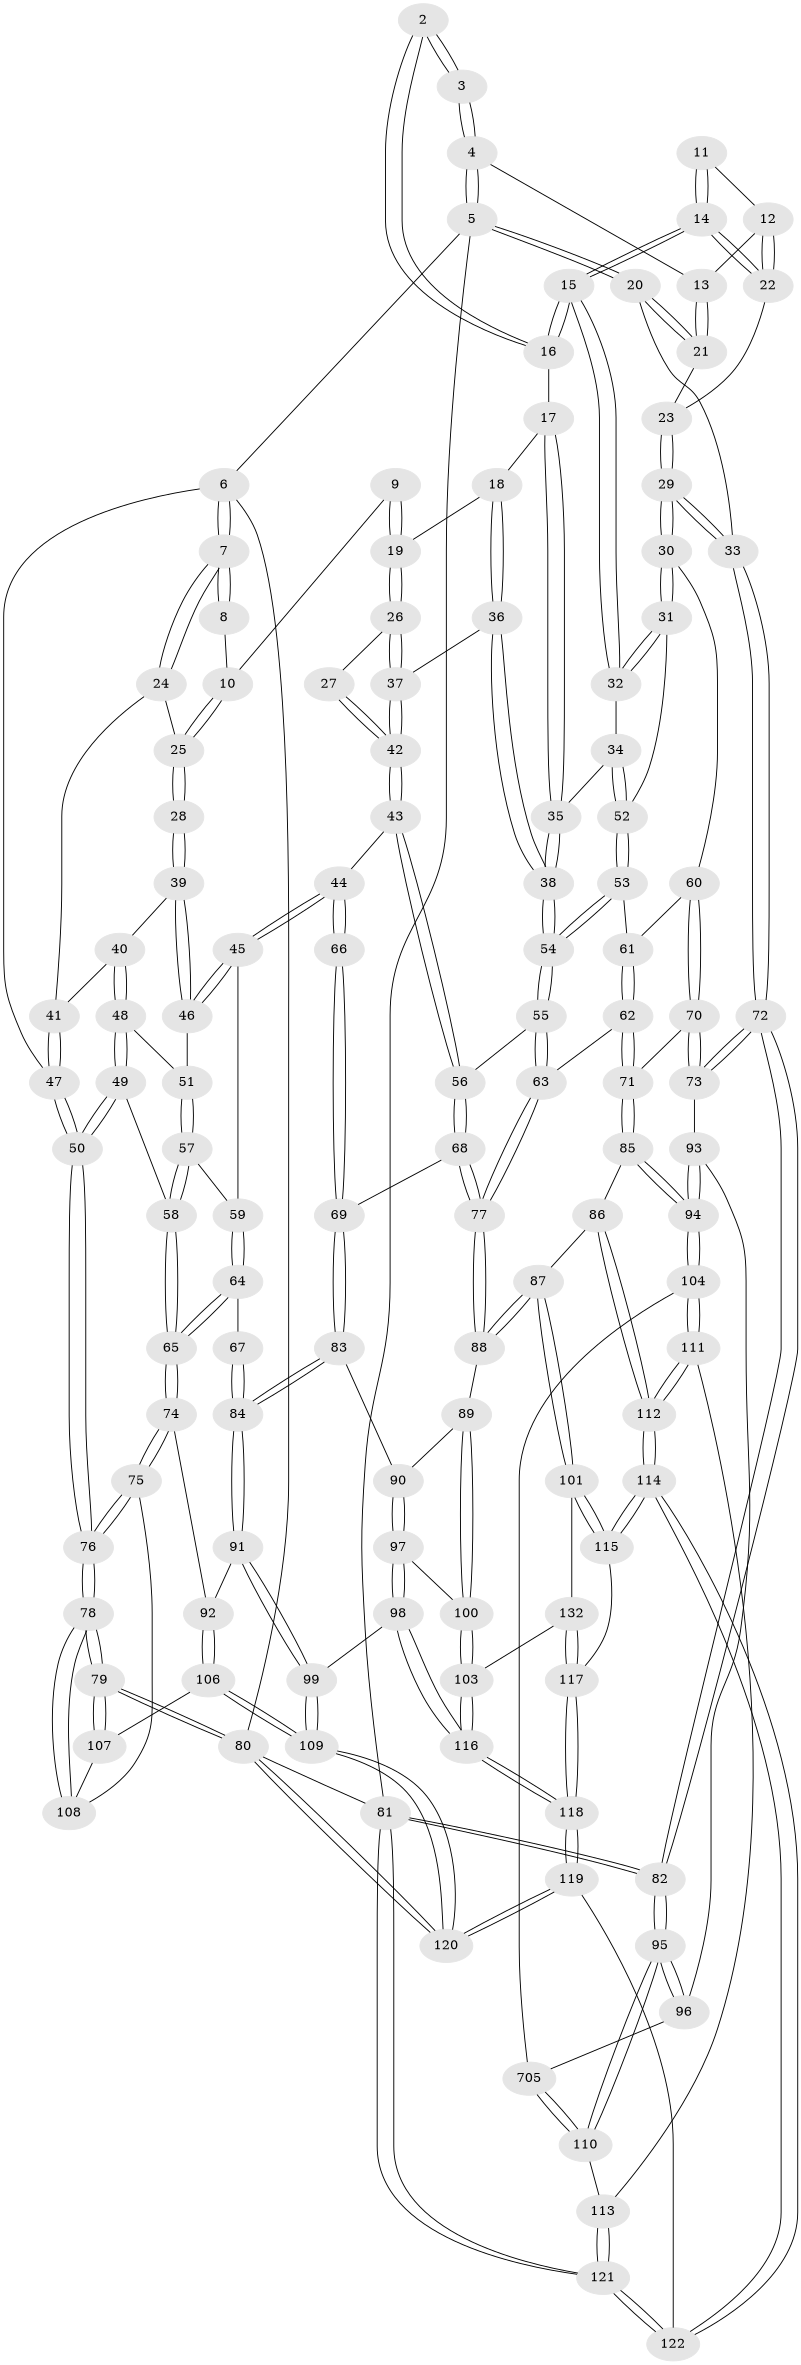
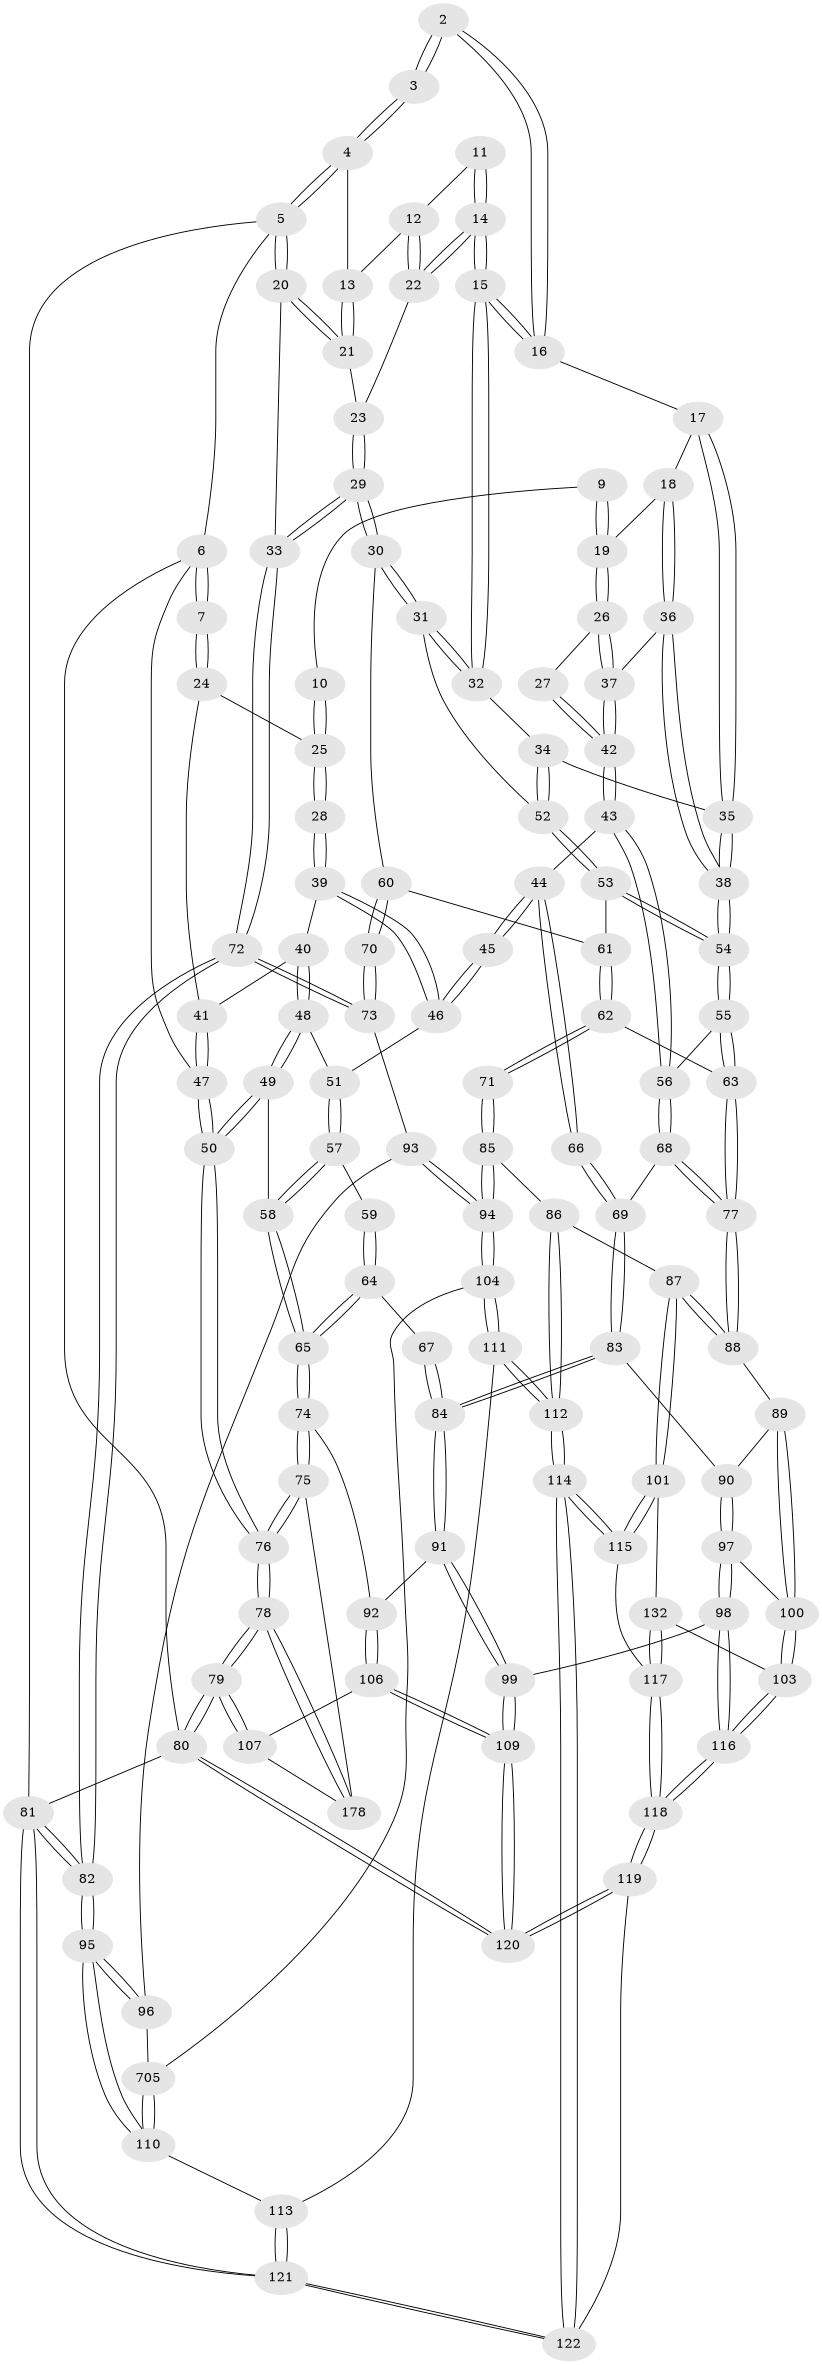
node "8": removed
edge "70" -- "71": removed
edge "45" -- "59": removed
node "108": label "108" -> "178"
